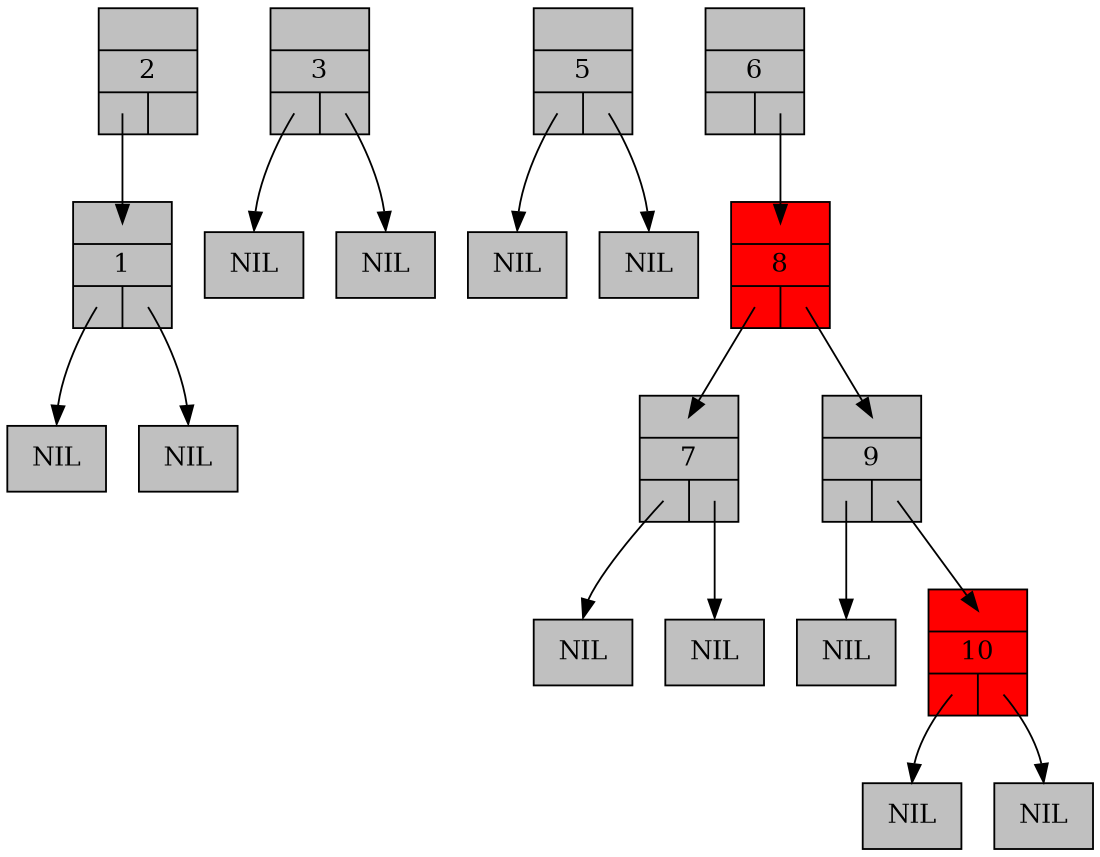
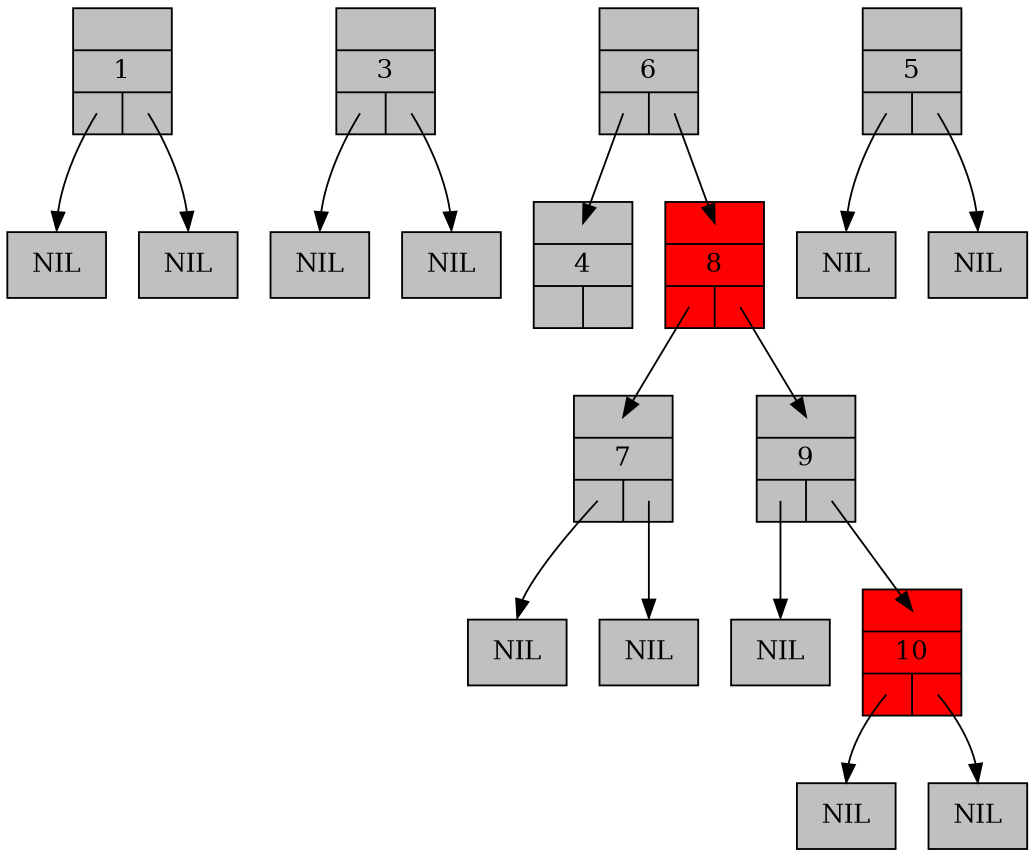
node "2": removed
node "4": added
